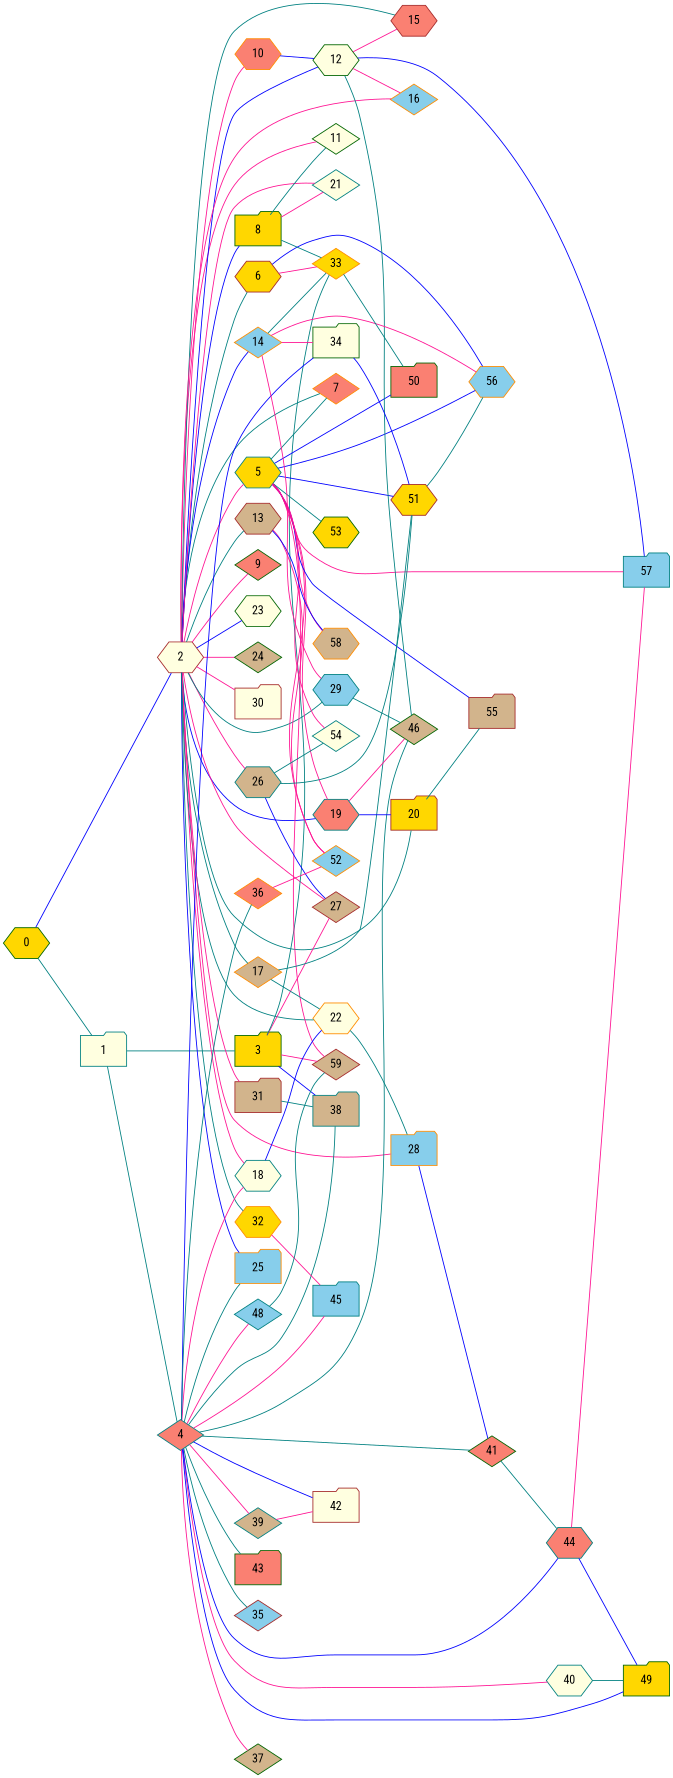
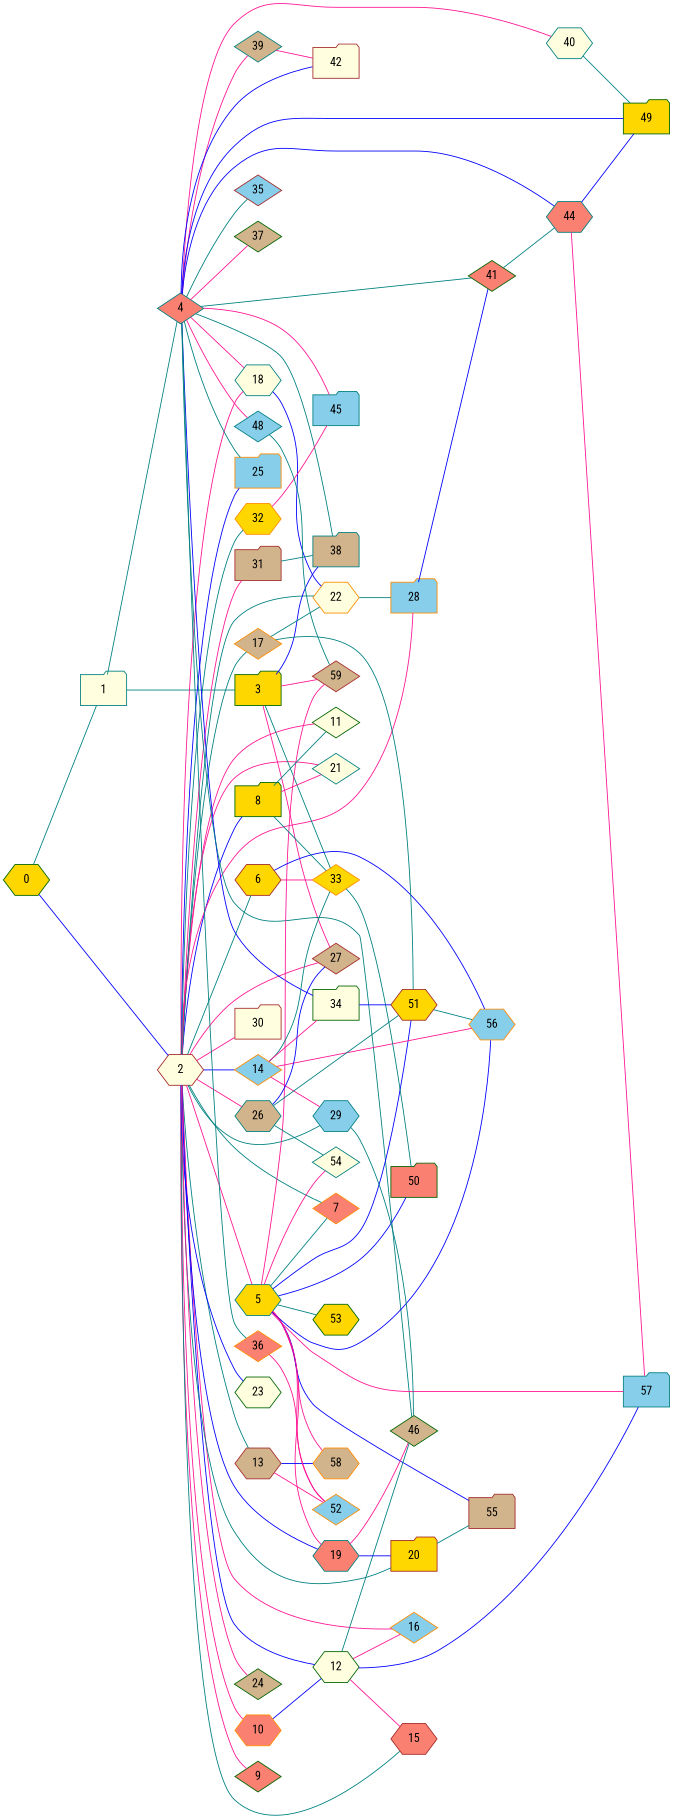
node "43": removed
